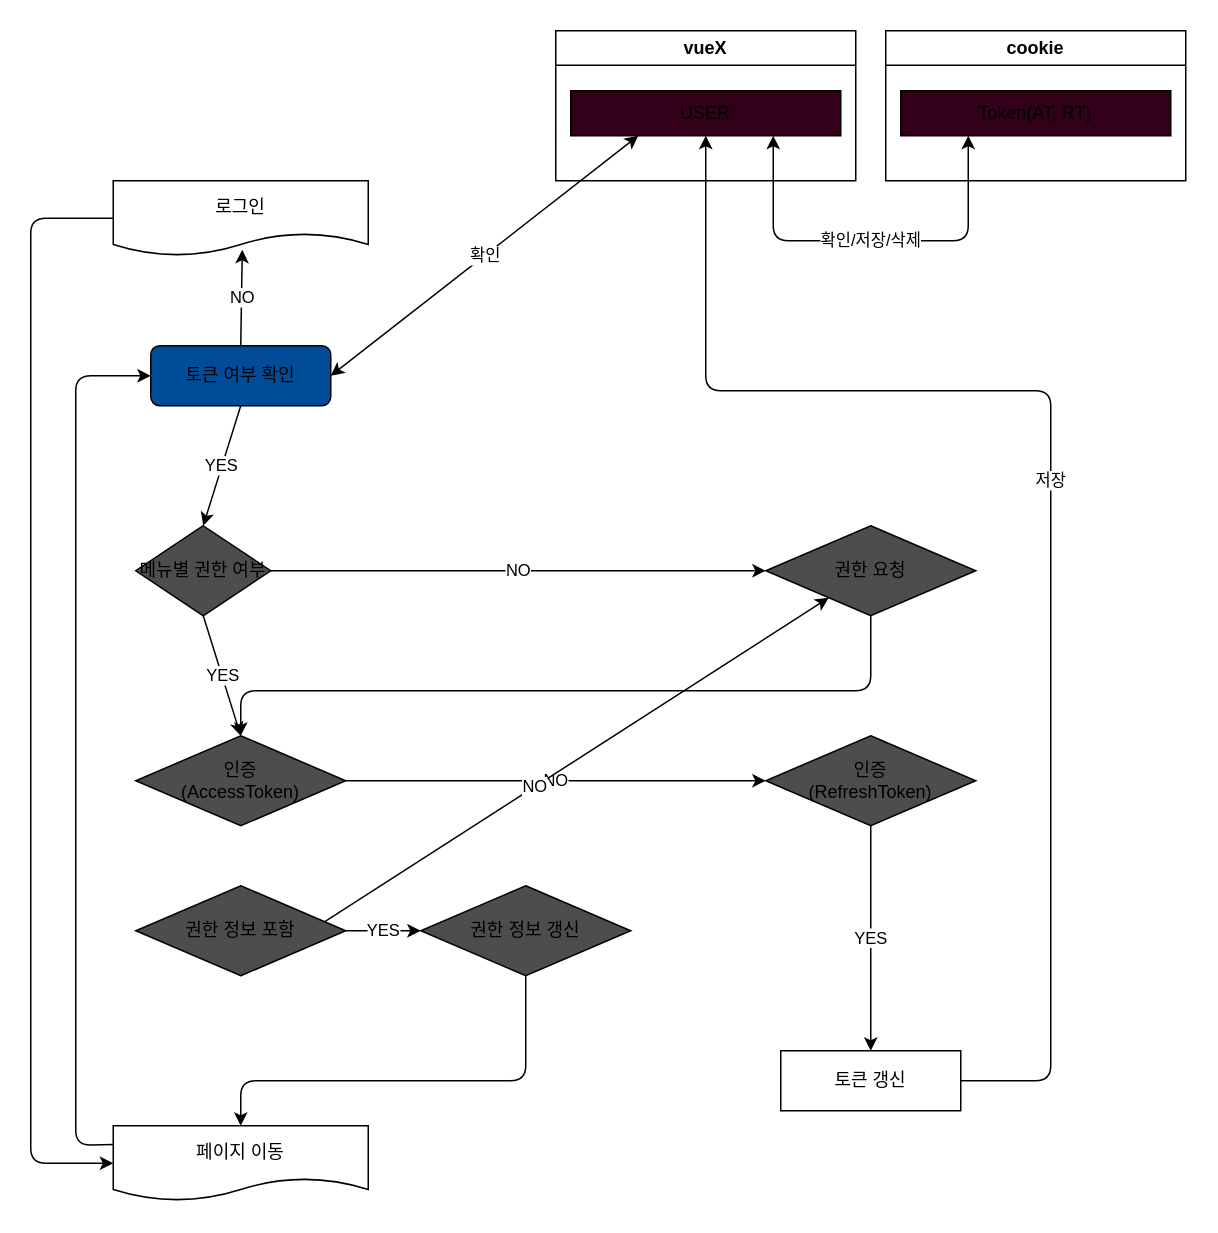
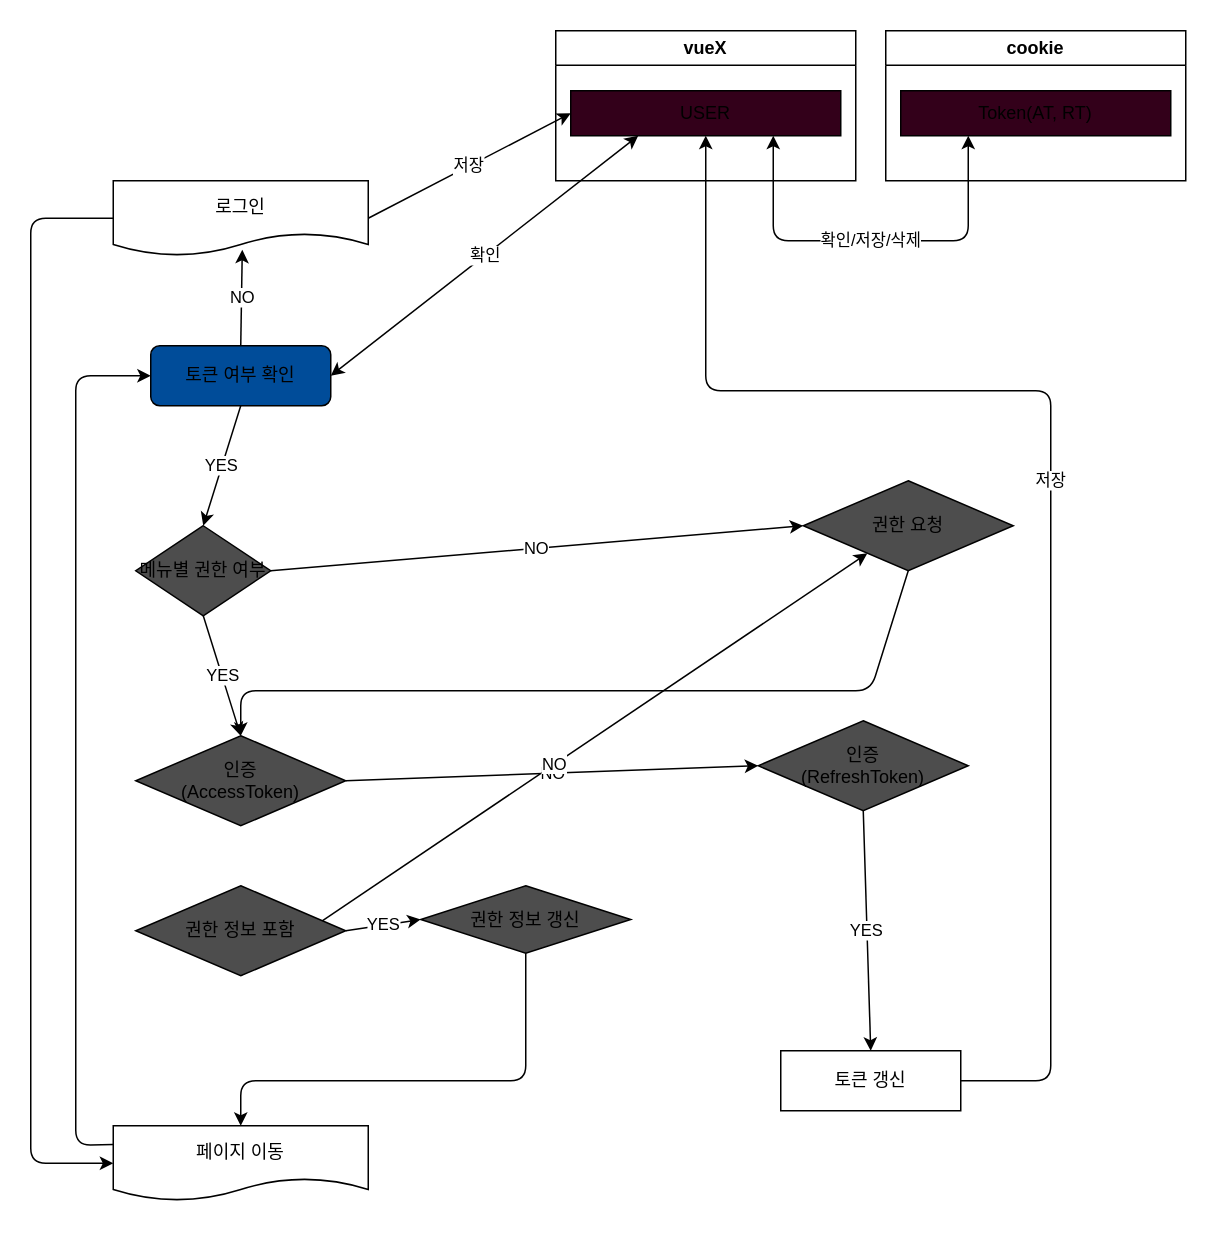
edge "로그인" -> "USER": added, label "저장"
node "권한 요청": moved (871, 571) -> (908, 526)
node "인증 (RefreshToken)": moved (871, 781) -> (863, 766)
node "권한 정보 갱신": size 210x90 -> 210x68
